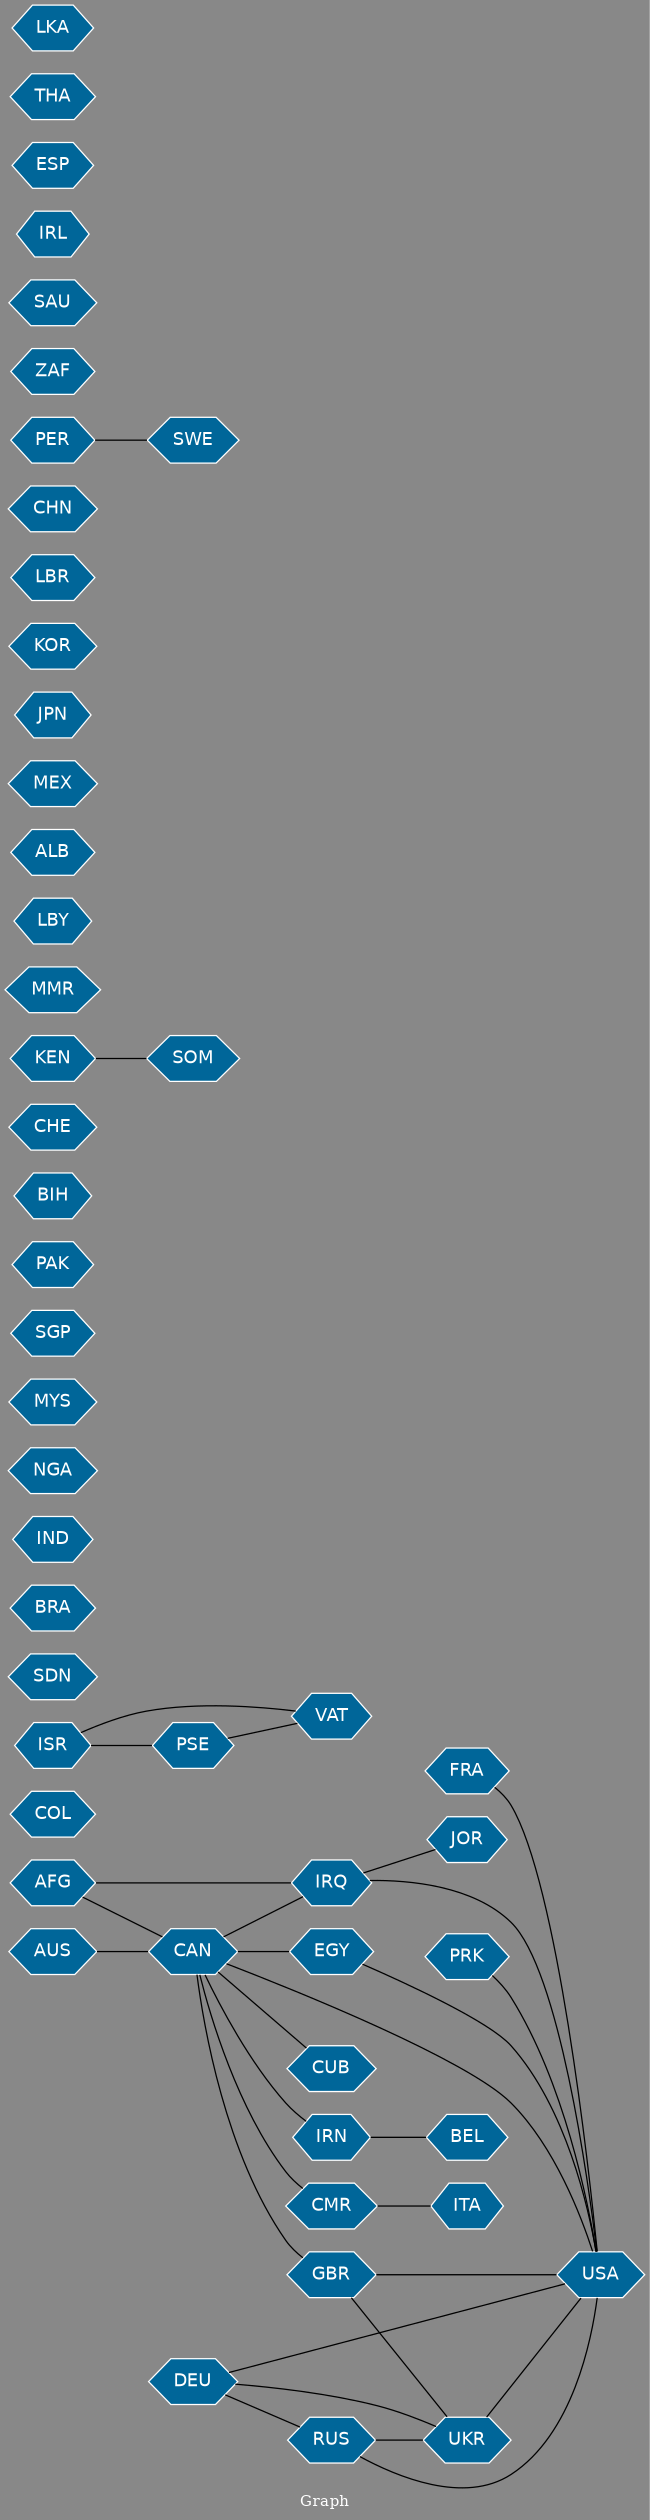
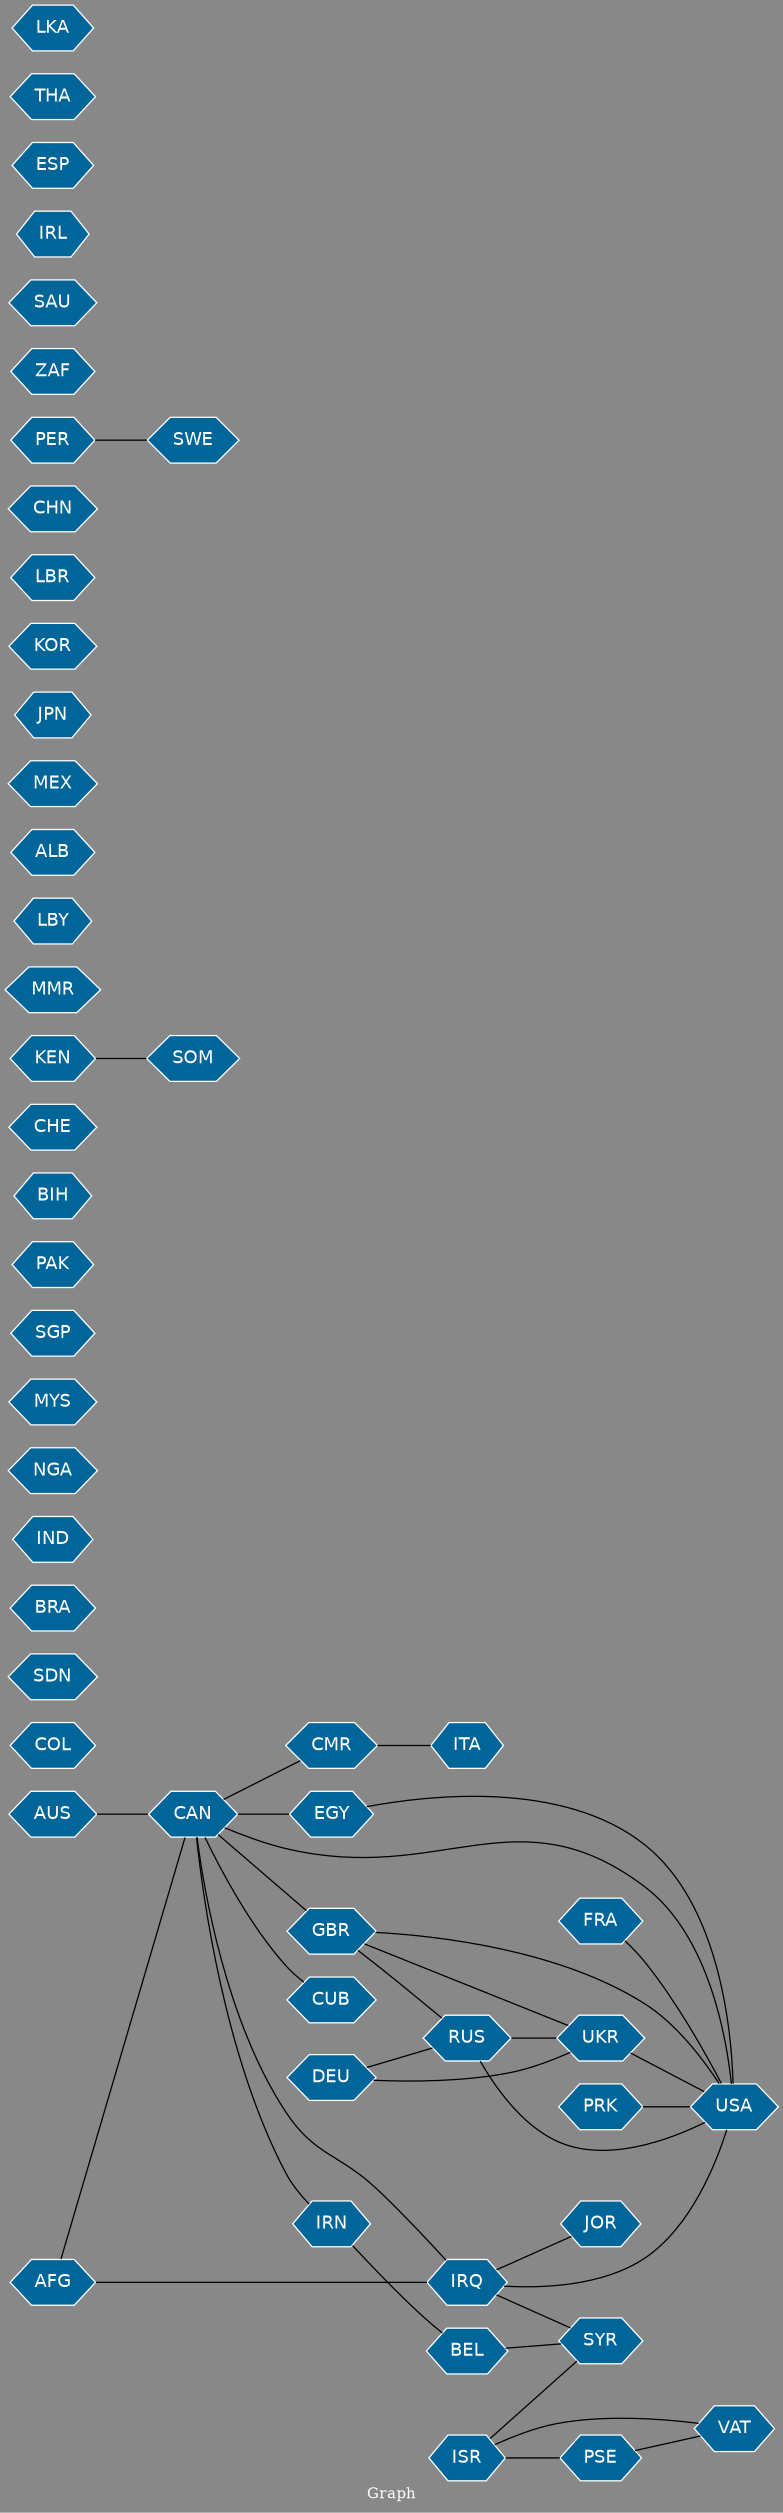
edge "GBR" -- "RUS": added
edge "USA" -- "DEU": removed
node "SYR": added
